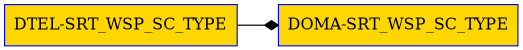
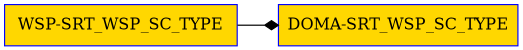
node "DTEL-SRT_WSP_SC_TYPE": label "DTEL-SRT_WSP_SC_TYPE" -> "WSP-SRT_WSP_SC_TYPE"
